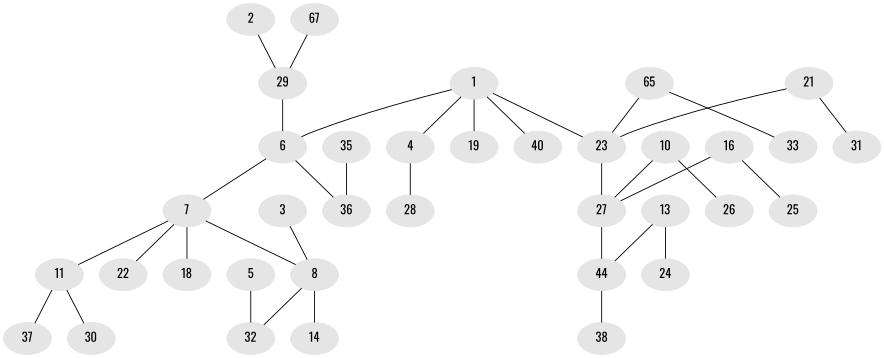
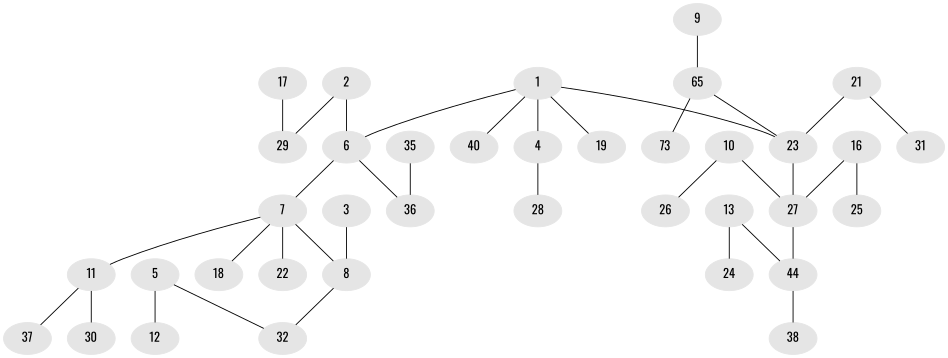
node "67": label "67" -> "17"
node "9": added
edge "29" -- "6": now "2" -- "6"
node "33": label "33" -> "73"
node "12": added
node "14": removed
